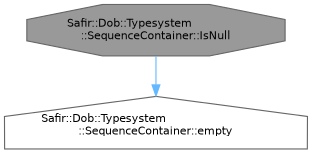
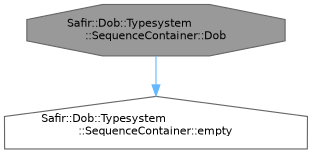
node "Safir::Dob::Typesystem ::SequenceContainer::IsNull": label "Safir::Dob::Typesystem ::SequenceContainer::IsNull" -> "Safir::Dob::Typesystem ::SequenceContainer::Dob"
